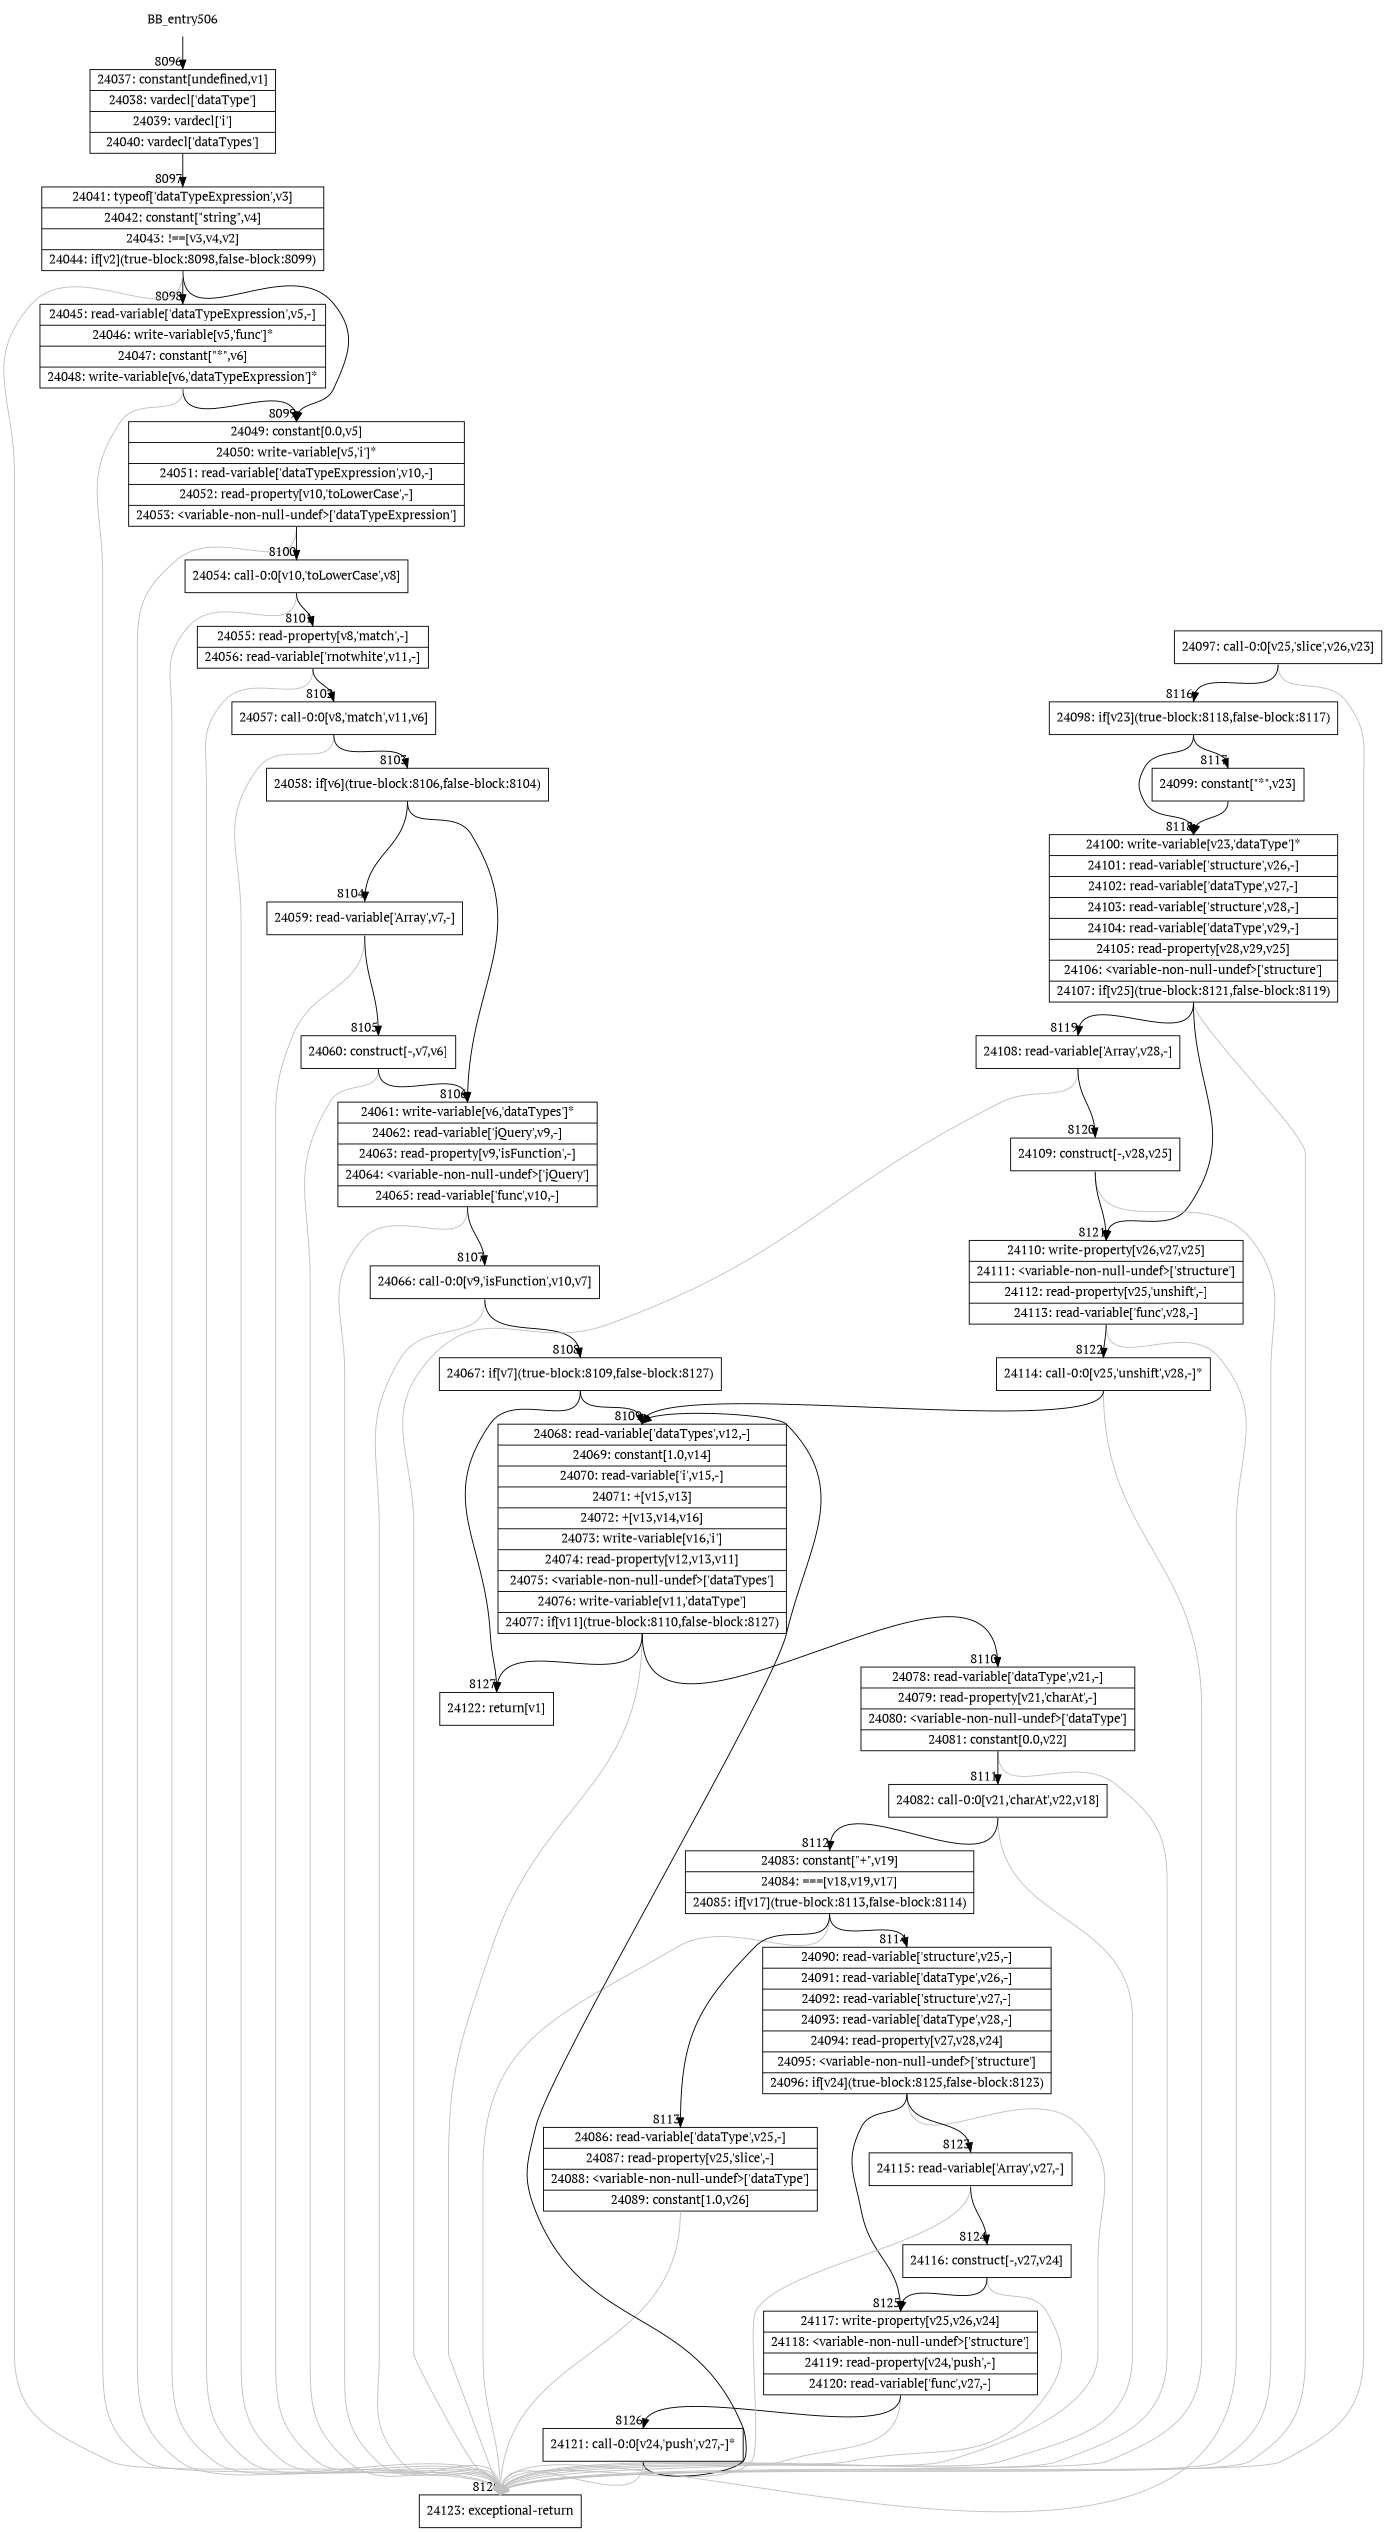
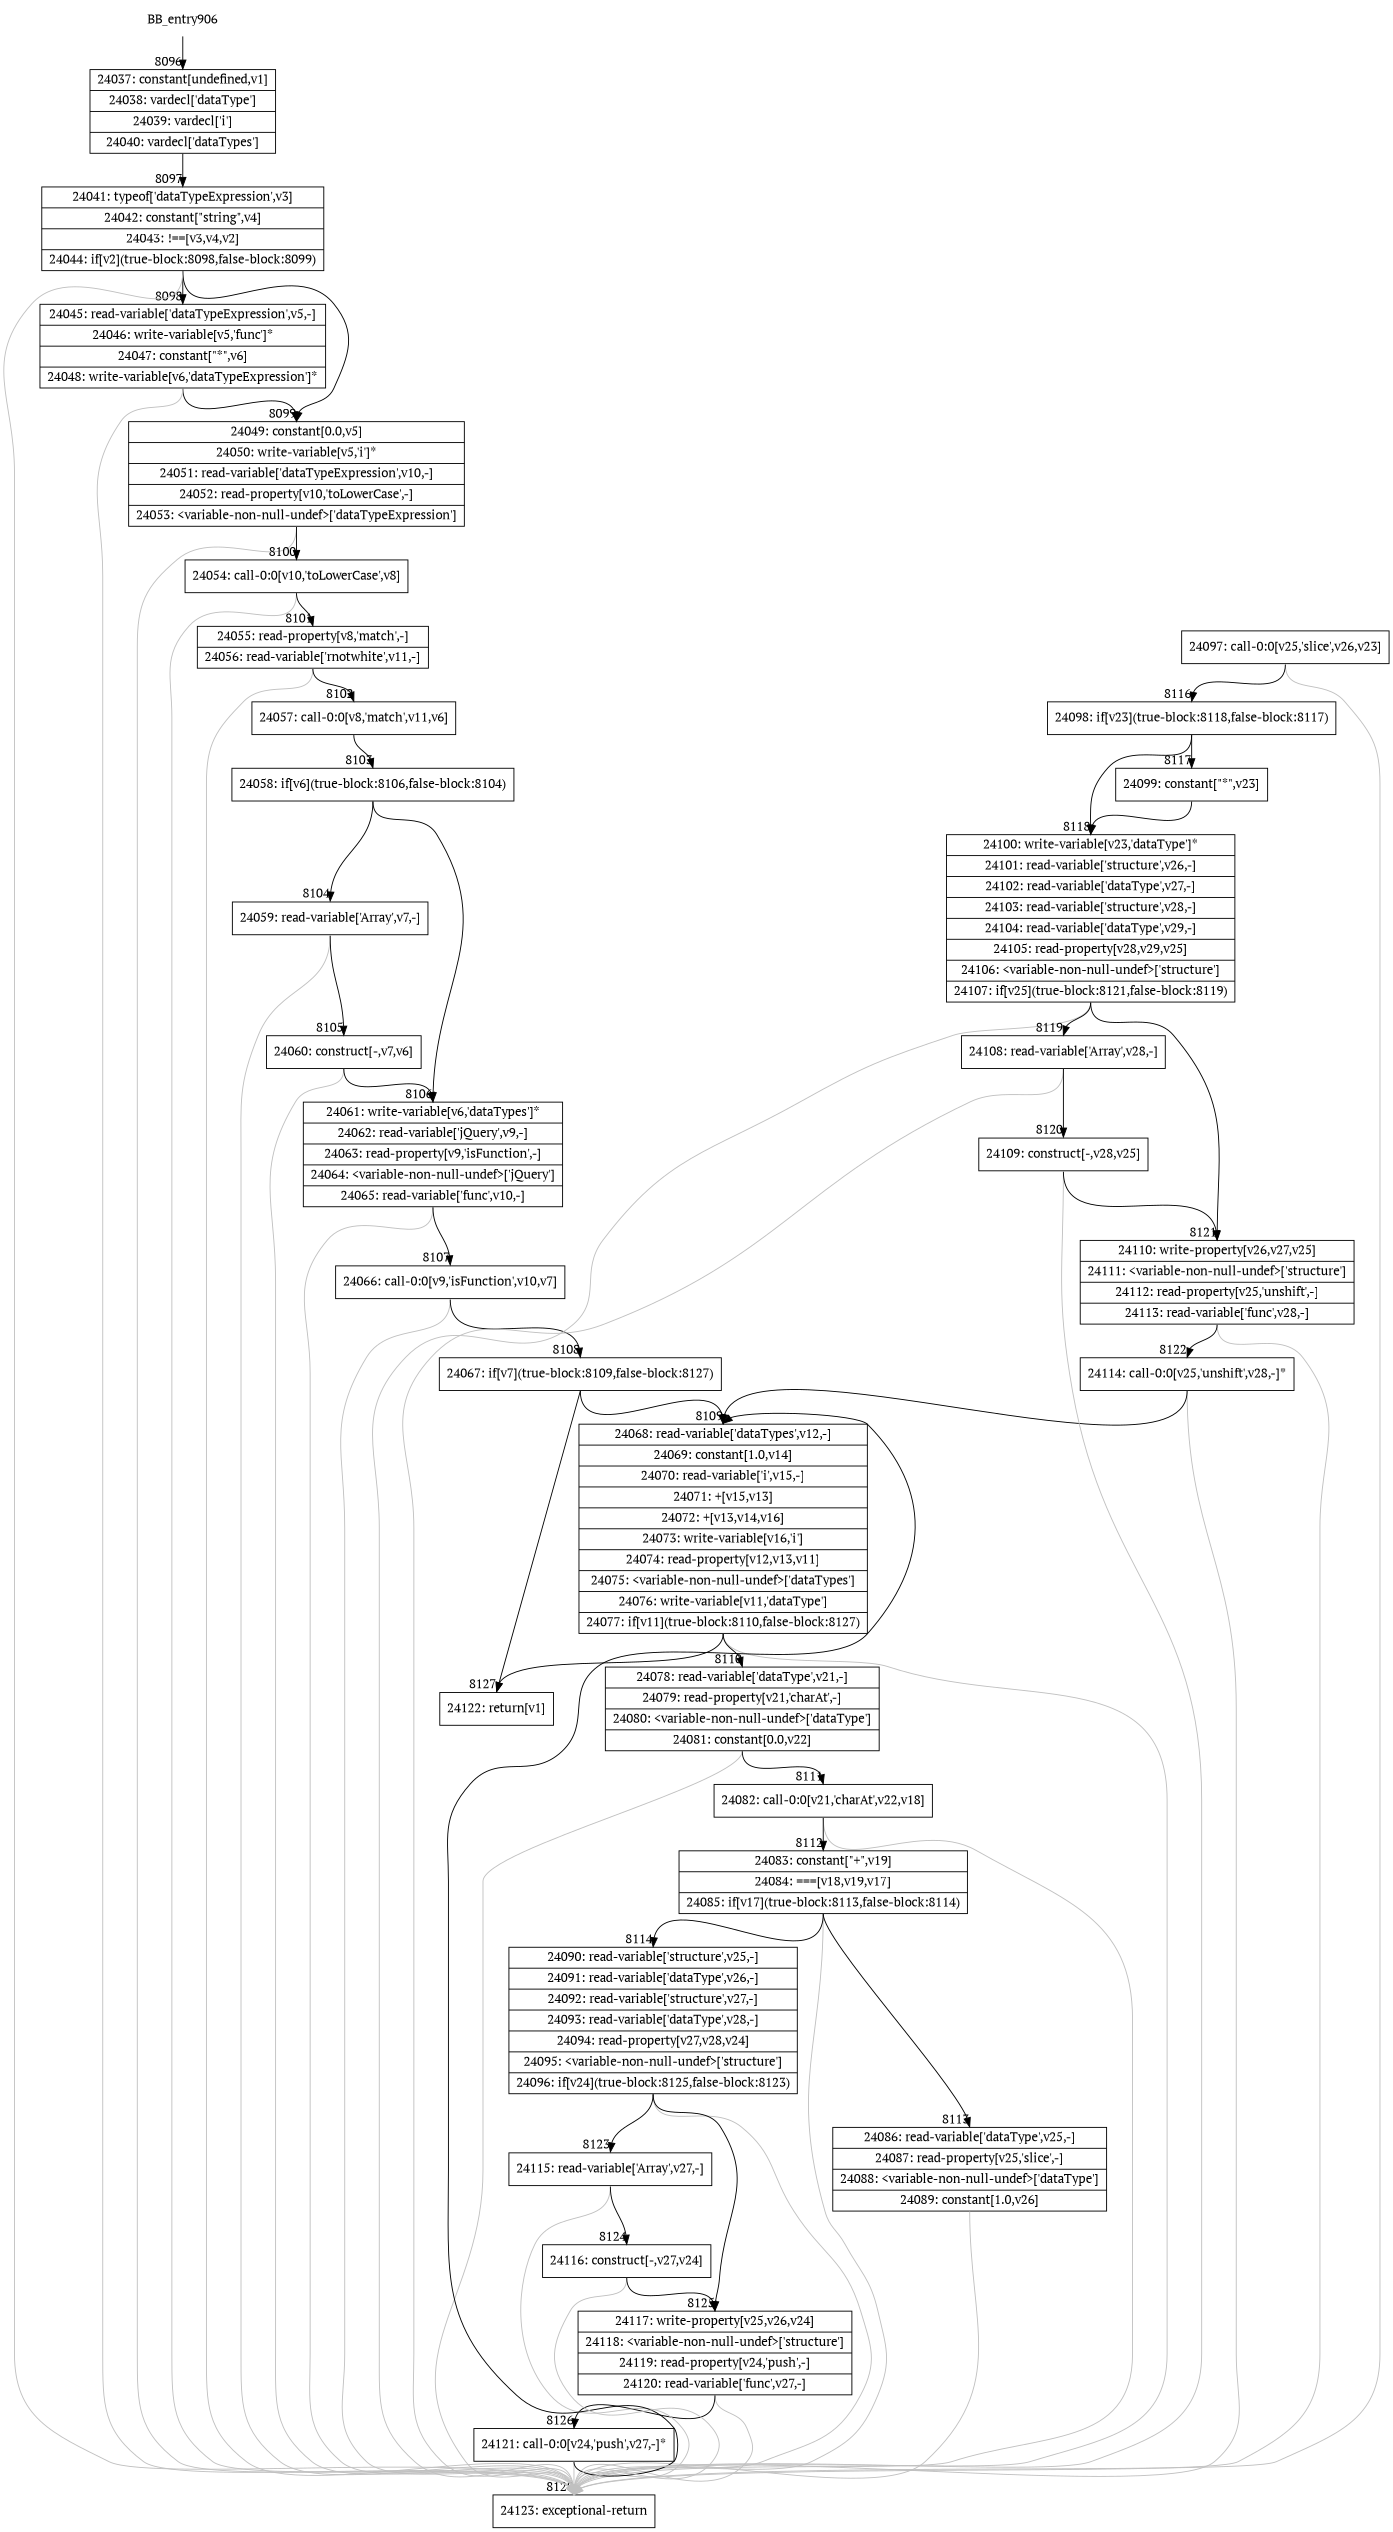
node "BB_entry506": label "BB_entry506" -> "BB_entry906"
edge "24057: call-0:0[v8,'match',v11,v6]" -> "24123: exceptional-return": removed
